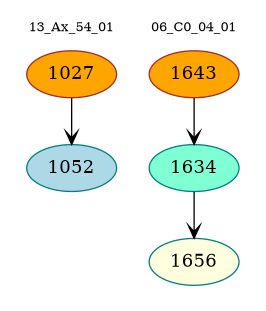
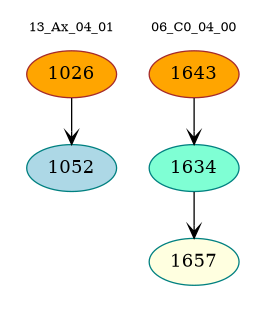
cluster "13_Ax_54_01": label "13_Ax_54_01" -> "13_Ax_04_01"
cluster "06_C0_04_01": label "06_C0_04_01" -> "06_C0_04_00"
node "1027": label "1027" -> "1026"
node "1656": label "1656" -> "1657"
